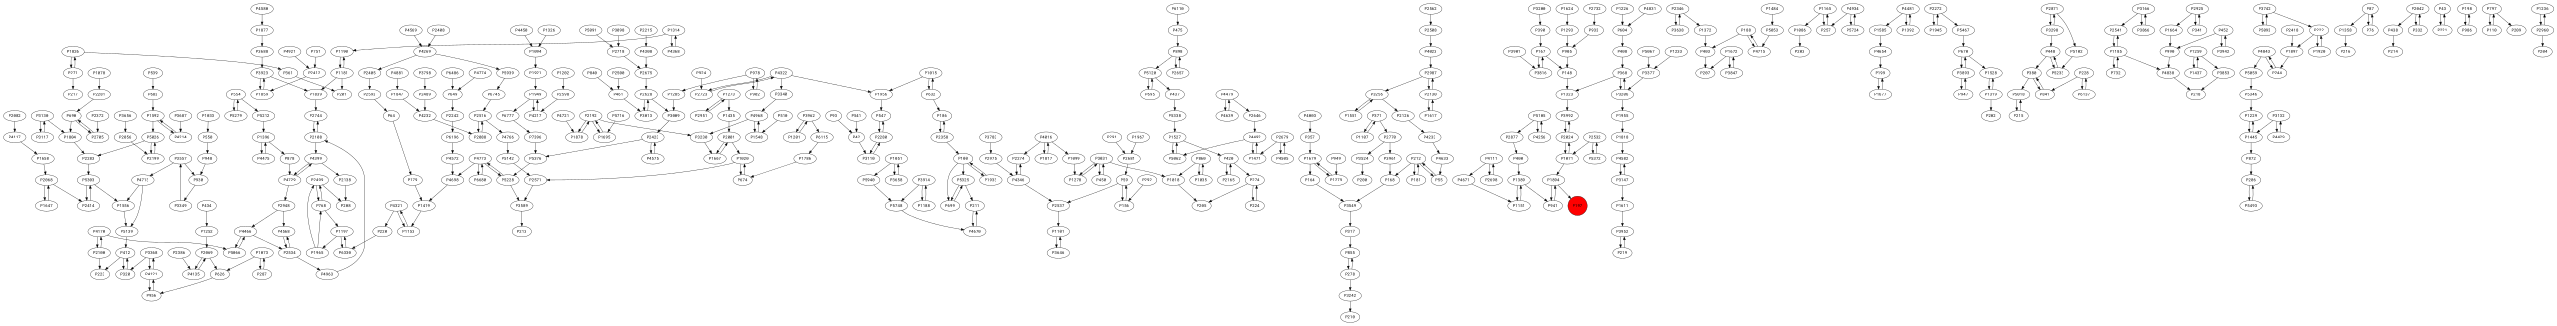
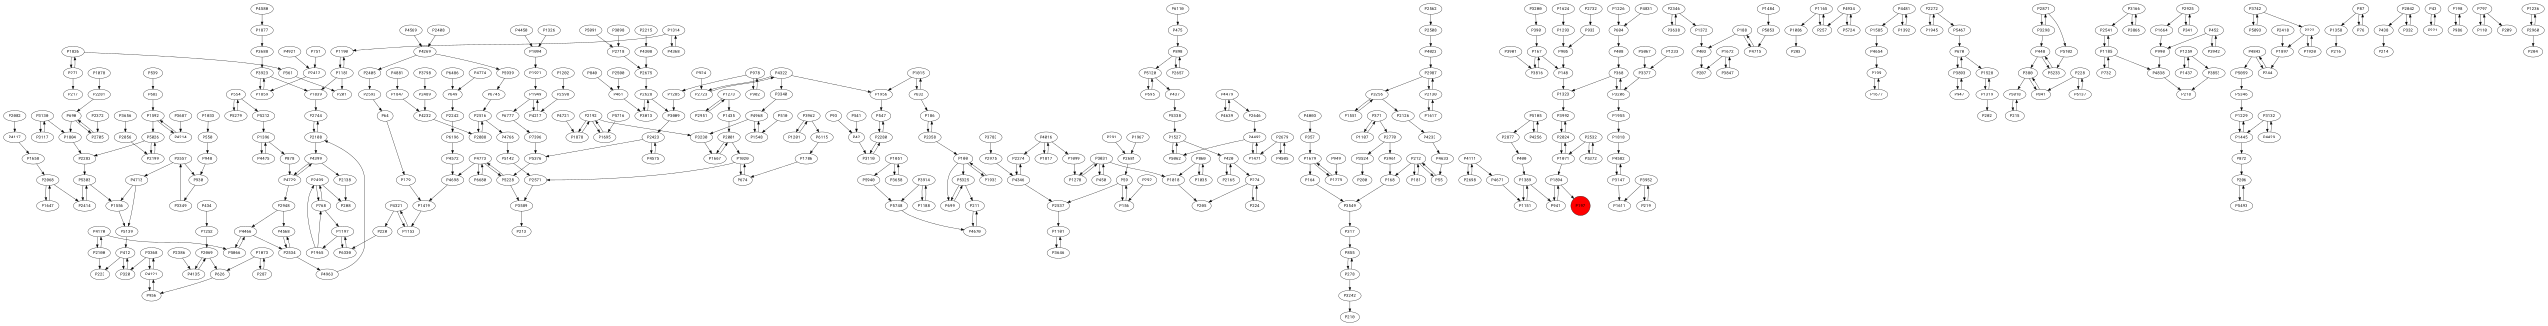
edge "P1611" -> "P3952": reversed
